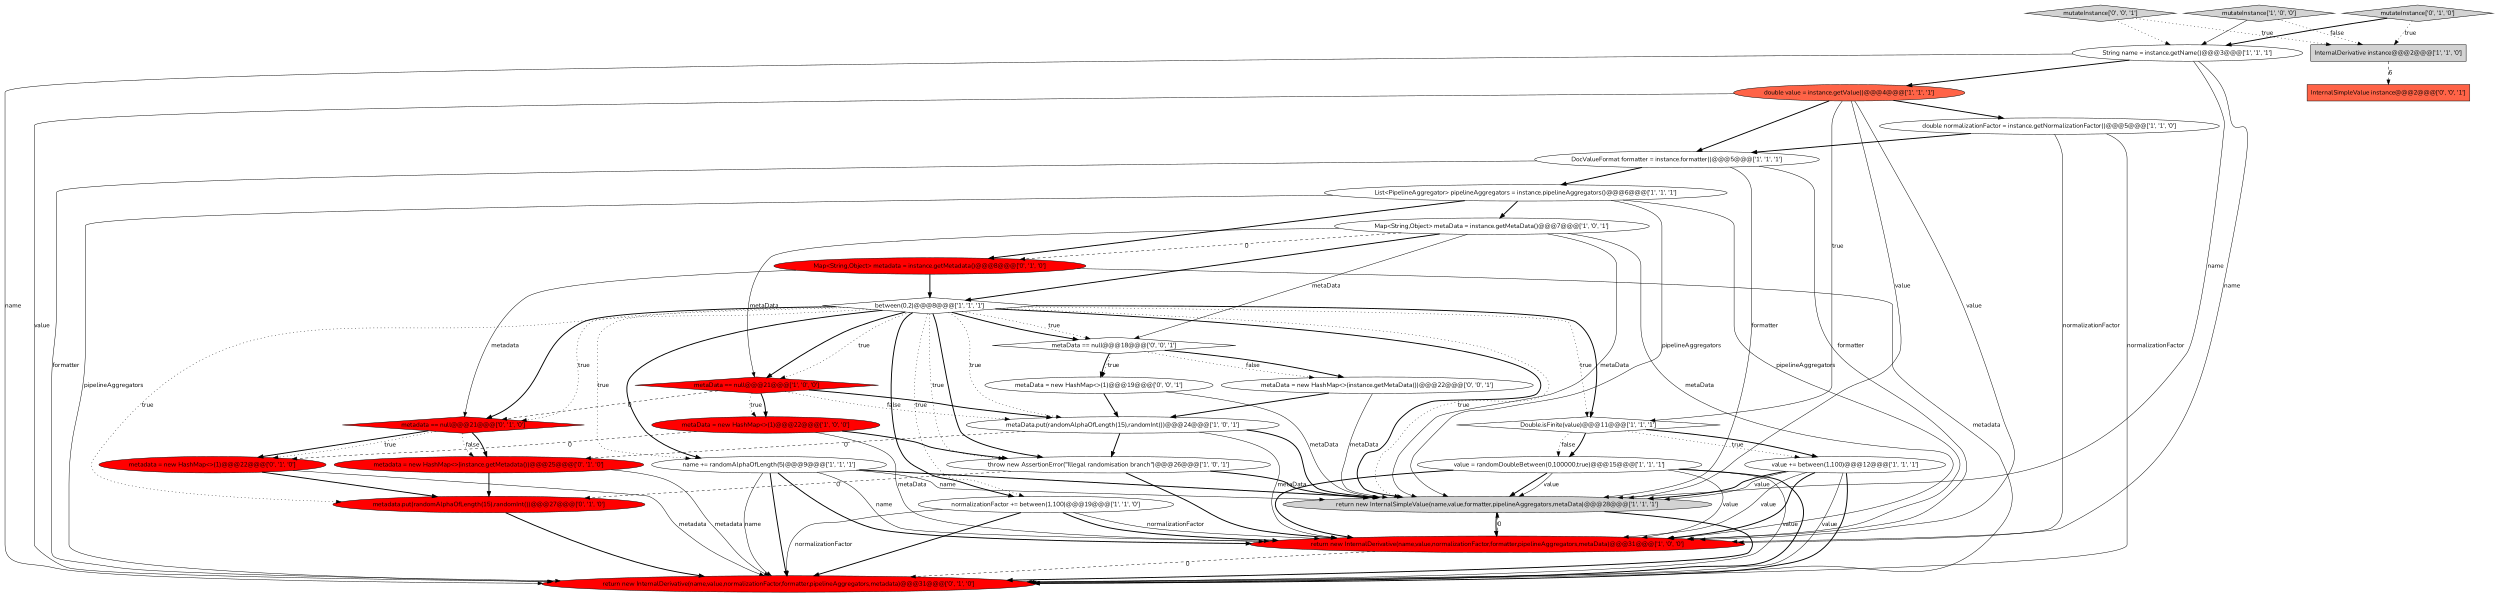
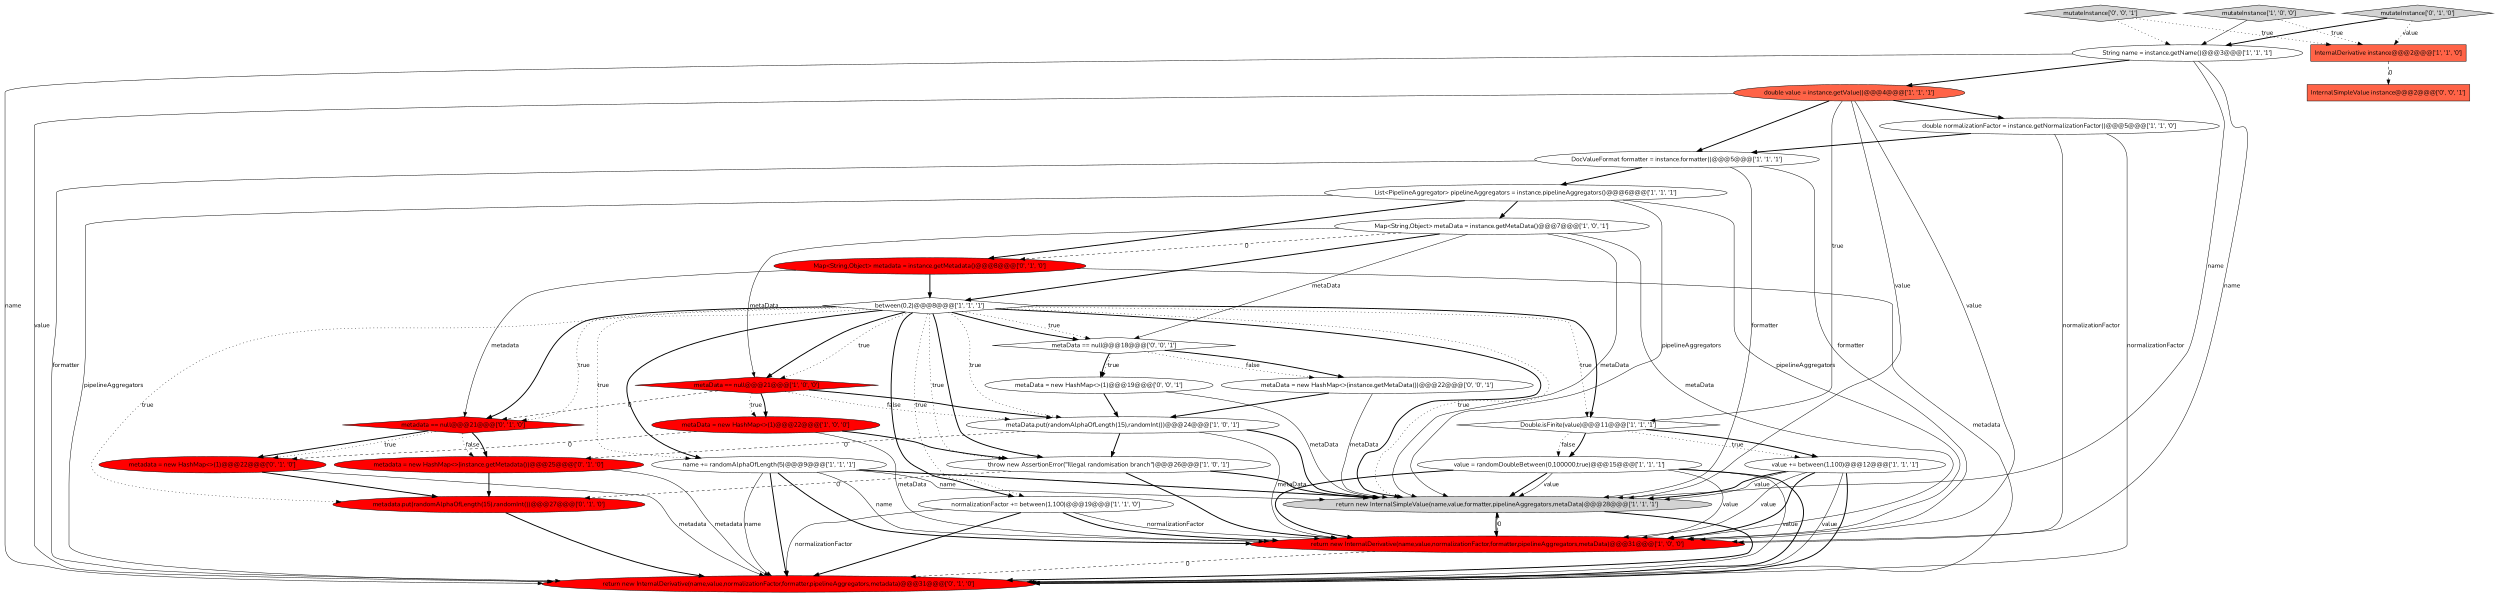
edge "mutateInstance['1', '0', '0']" -> "InternalDerivative instance@@@2@@@['1', '1', '0']": label "false" -> "true"
edge "mutateInstance['0', '1', '0']" -> "InternalDerivative instance@@@2@@@['1', '1', '0']": label "true" -> "value"
node "InternalDerivative instance@@@2@@@['1', '1', '0']": fillcolor lightgray -> tomato
edge "InternalDerivative instance@@@2@@@['1', '1', '0']" -> "InternalSimpleValue instance@@@2@@@['0', '0', '1']": label "6" -> "0"
